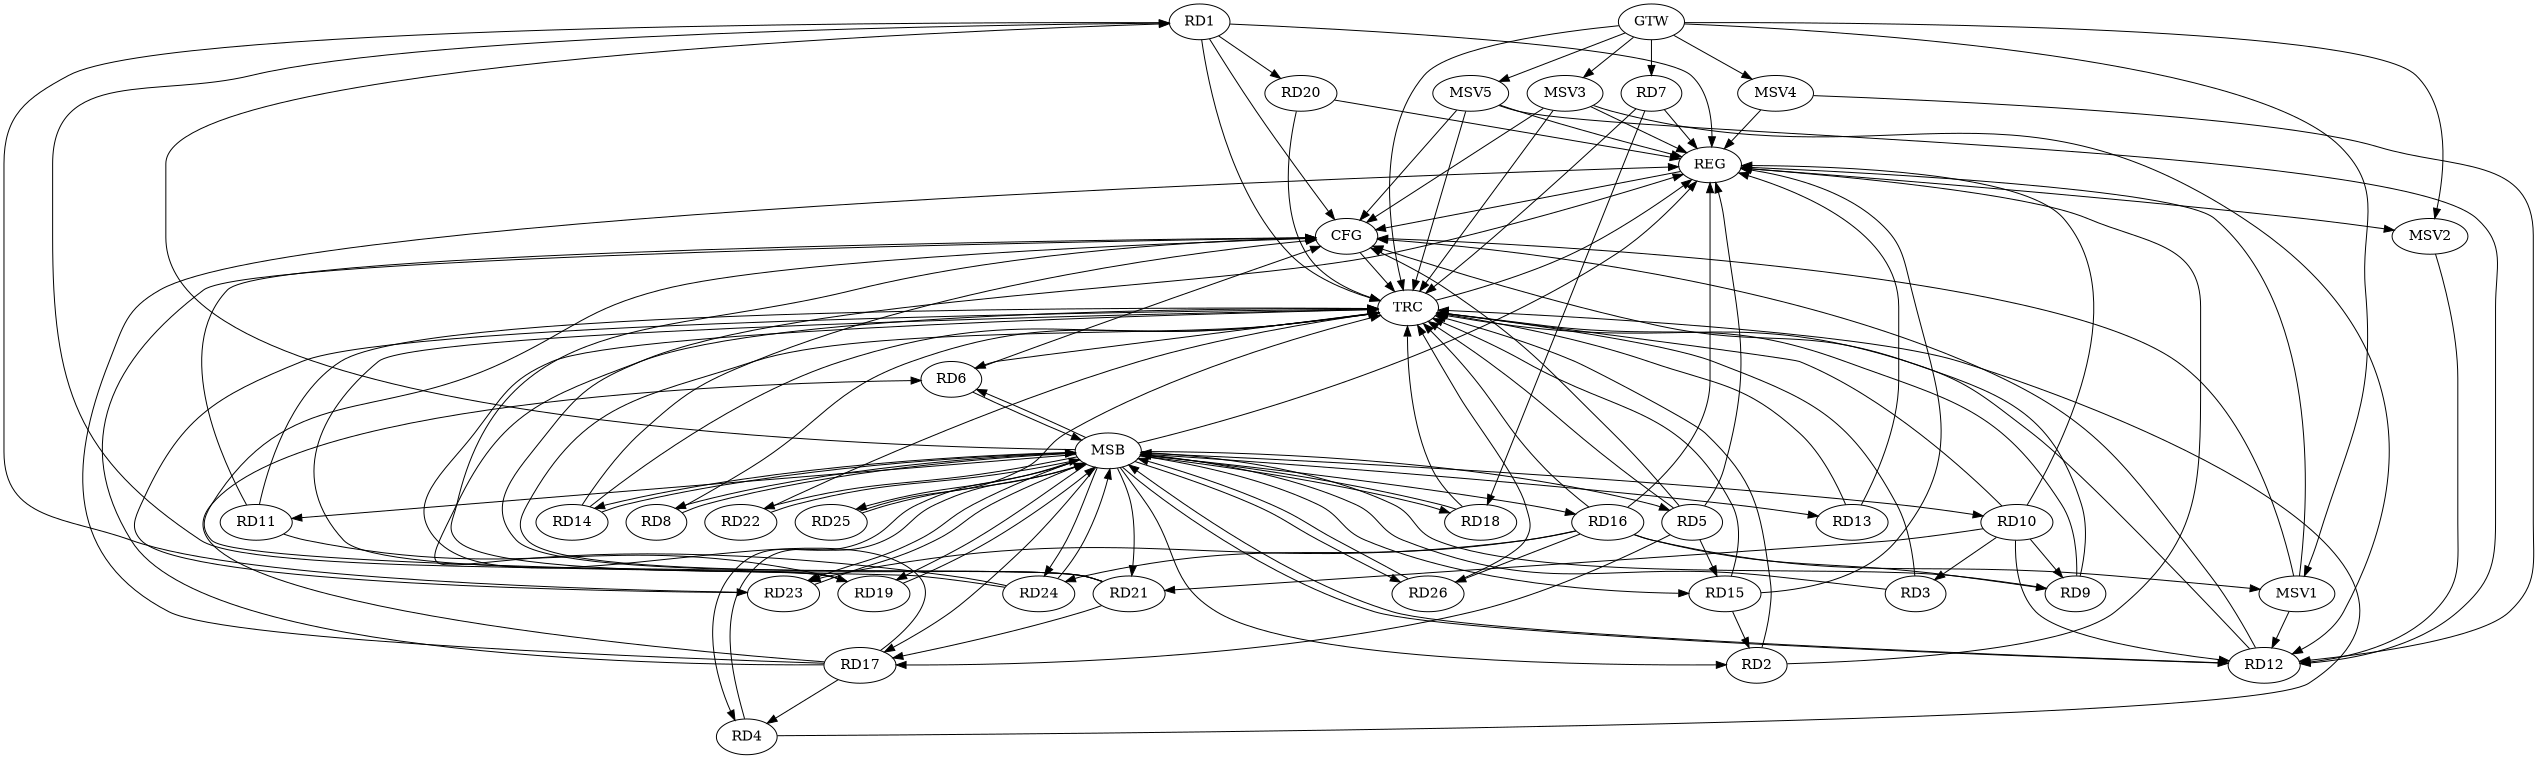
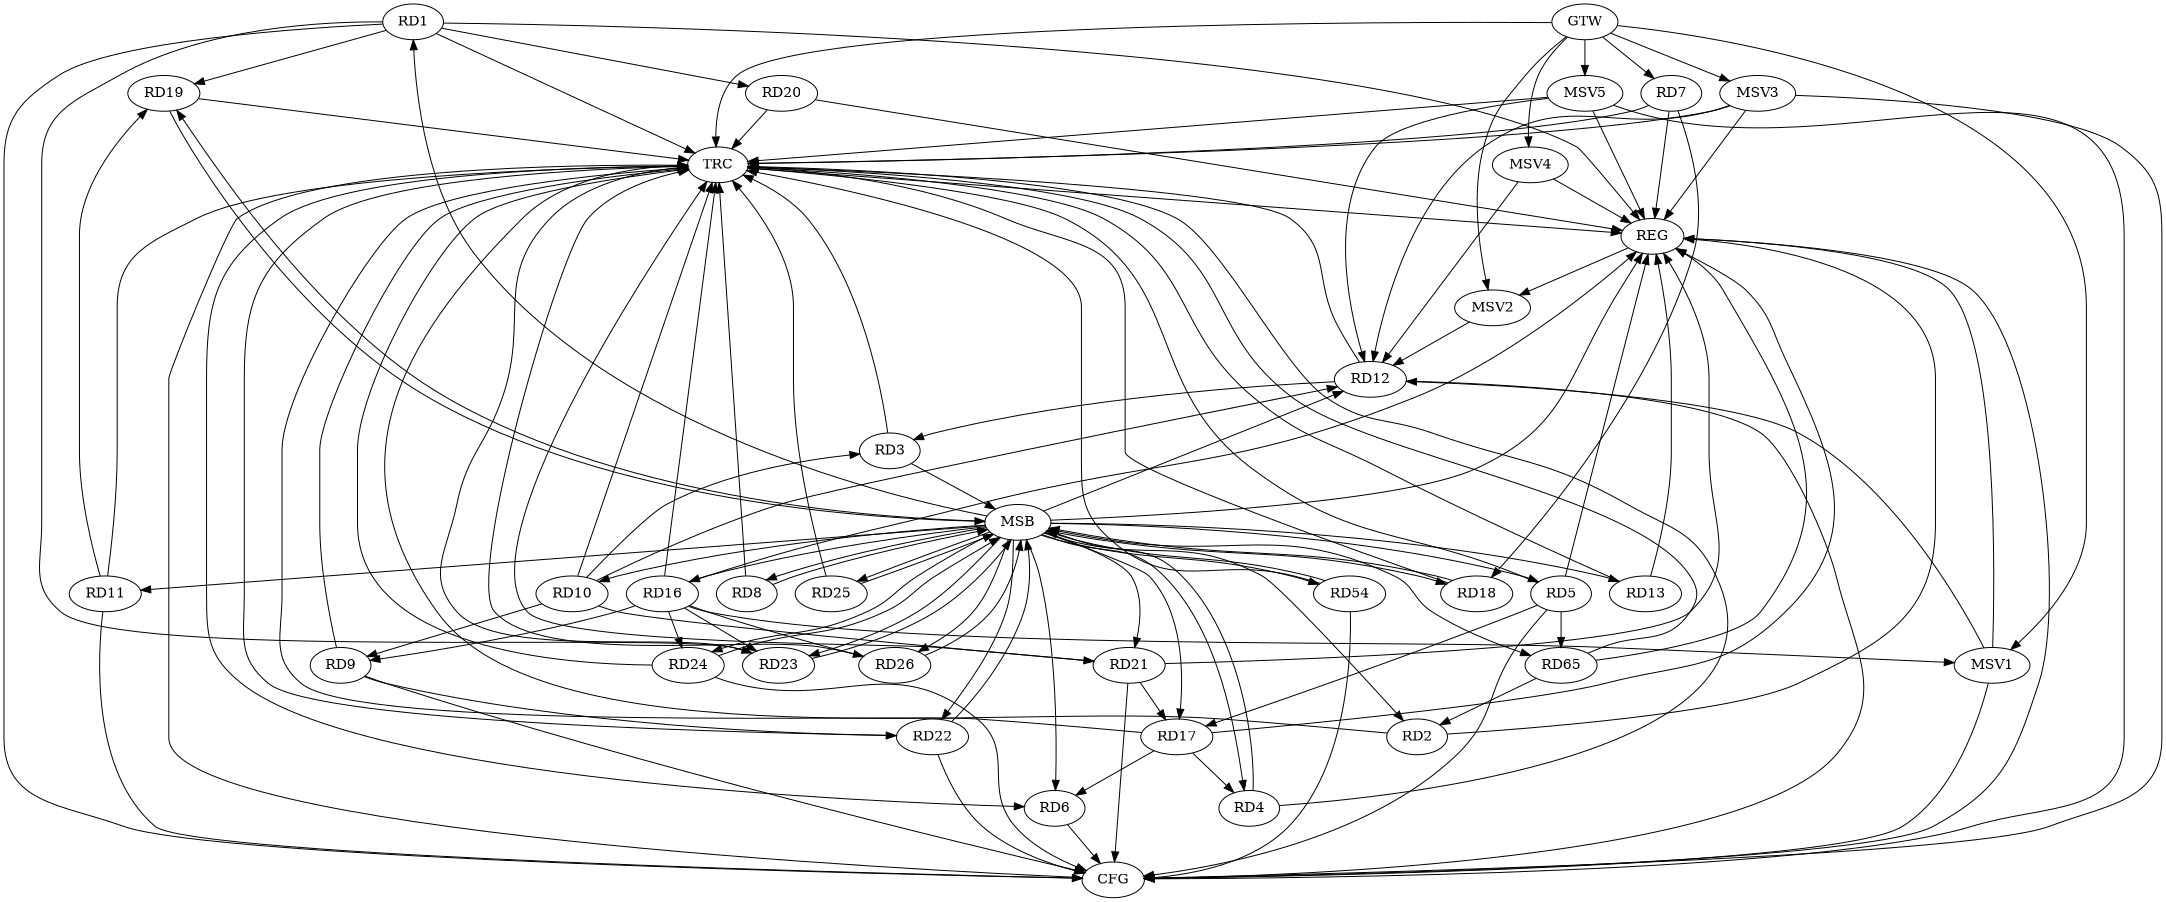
edge "RD19" -> "RD1": reversed
edge "RD10" -> "REG": removed
edge "RD17" -> "CFG": now "RD22" -> "CFG"
edge "RD6" -> "MSB": removed
node "RD14": label "RD14" -> "RD54"
edge "RD9" -> "MSB": now "RD9" -> "RD22"
node "RD15": label "RD15" -> "RD65"
edge "RD12" -> "MSB": now "RD12" -> "RD3"
